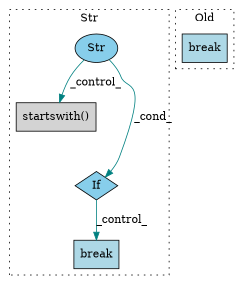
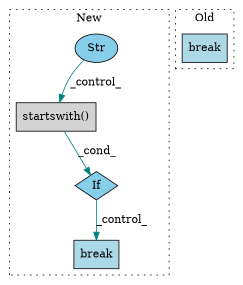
cluster "Str": label "Str" -> "New"
edge "Str" -> "If": now "startswith()" -> "If"
